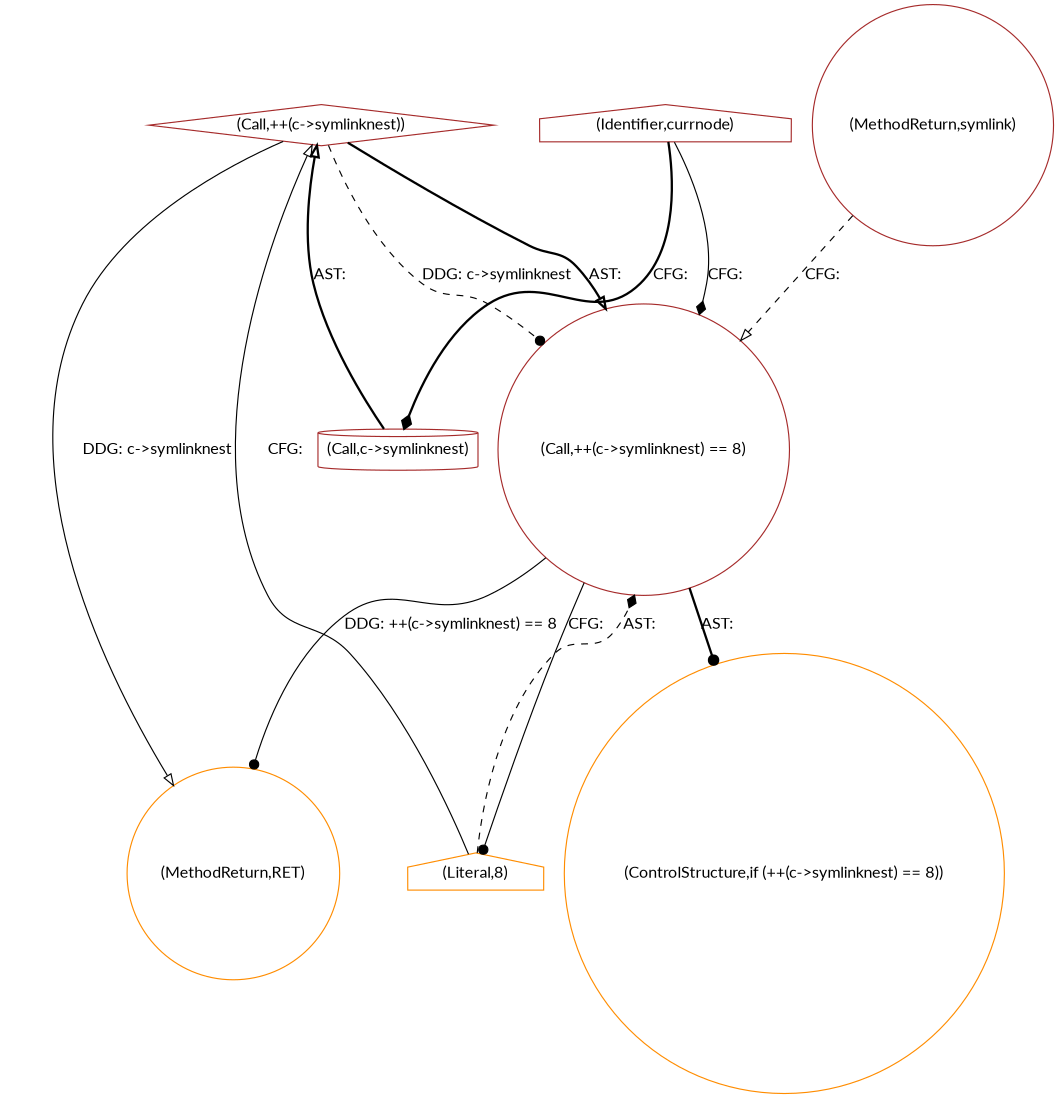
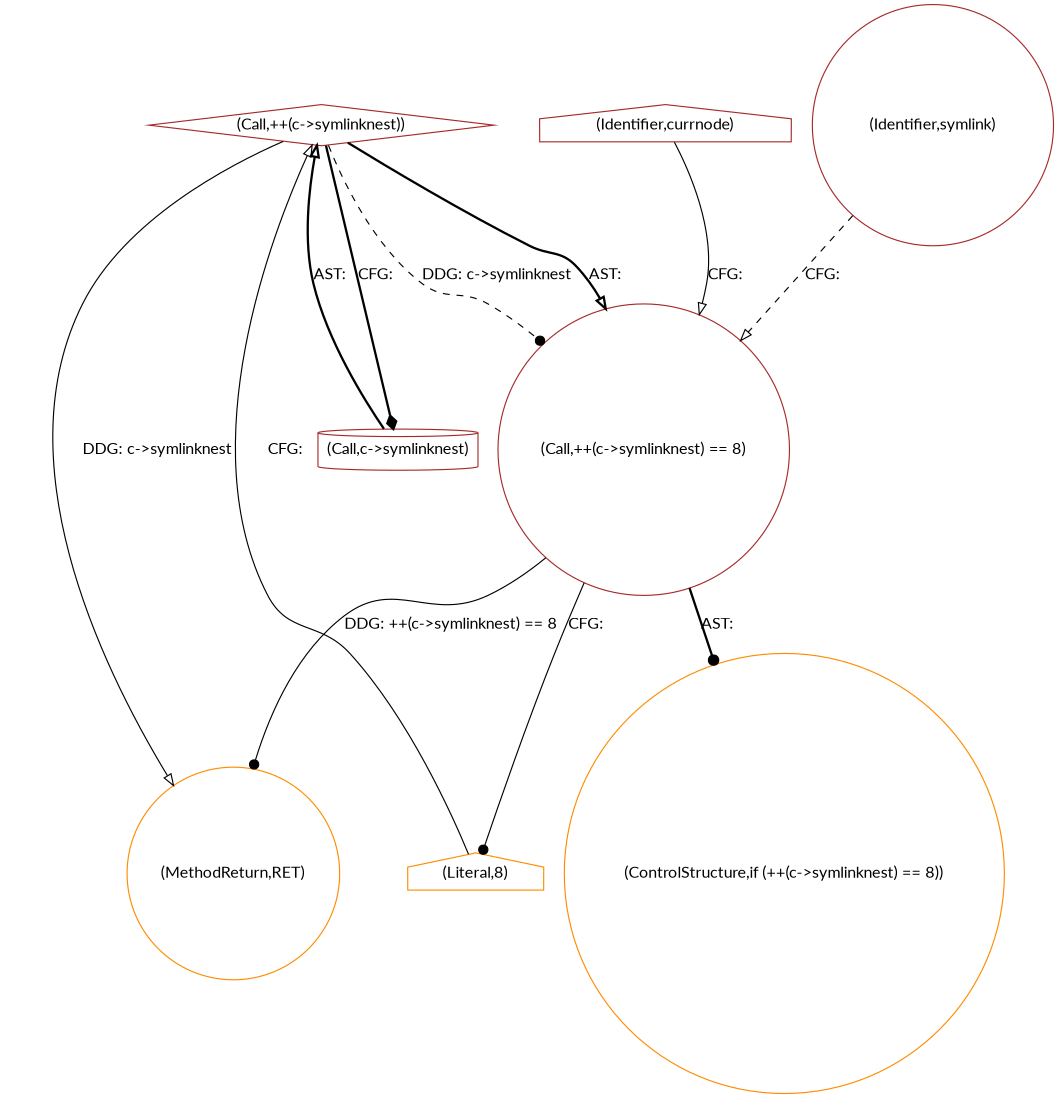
node "(MethodReturn,symlink)": label "(MethodReturn,symlink)" -> "(Identifier,symlink)"
edge "(Identifier,currnode)" -> "(Call,++(c->symlinknest) == 8)": arrowhead diamond -> onormal
edge "(Identifier,currnode)" -> "(Call,c->symlinknest)": now "(Call,++(c->symlinknest))" -> "(Call,c->symlinknest)"
edge "(Literal,8)" -> "(Call,++(c->symlinknest) == 8)": removed, label "AST:"
